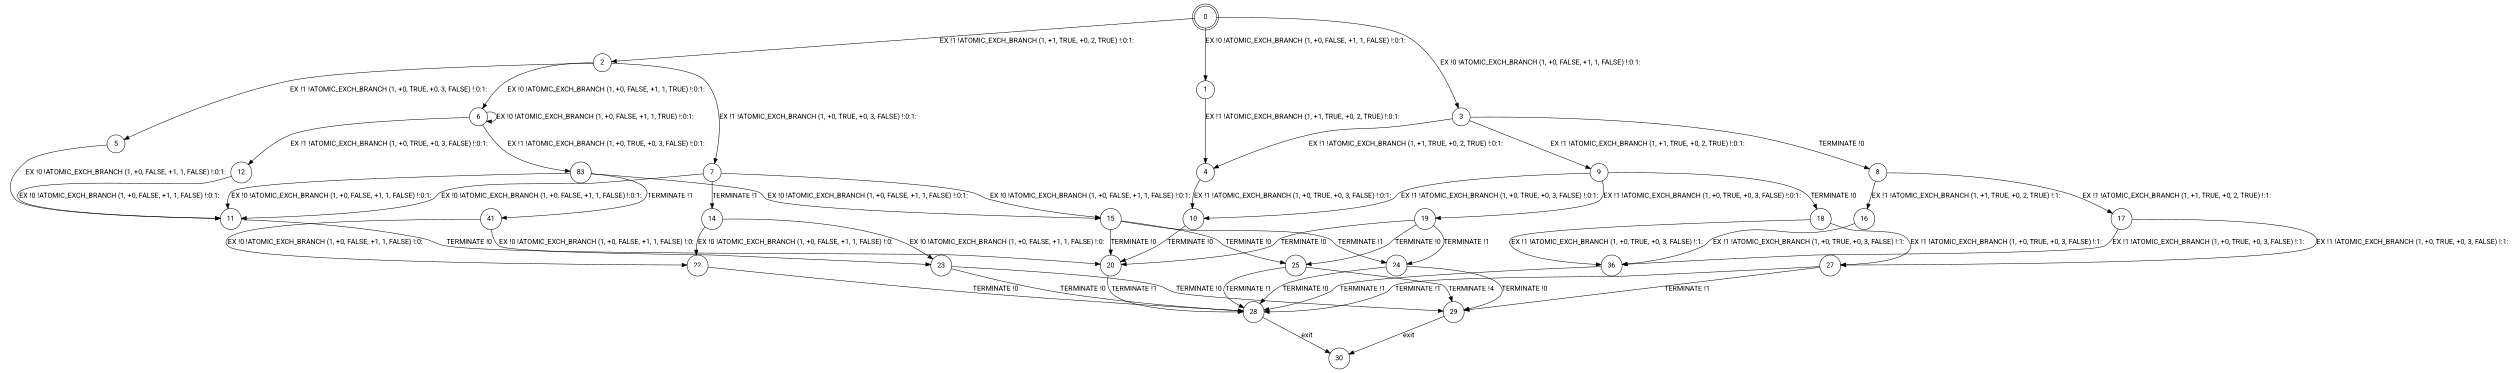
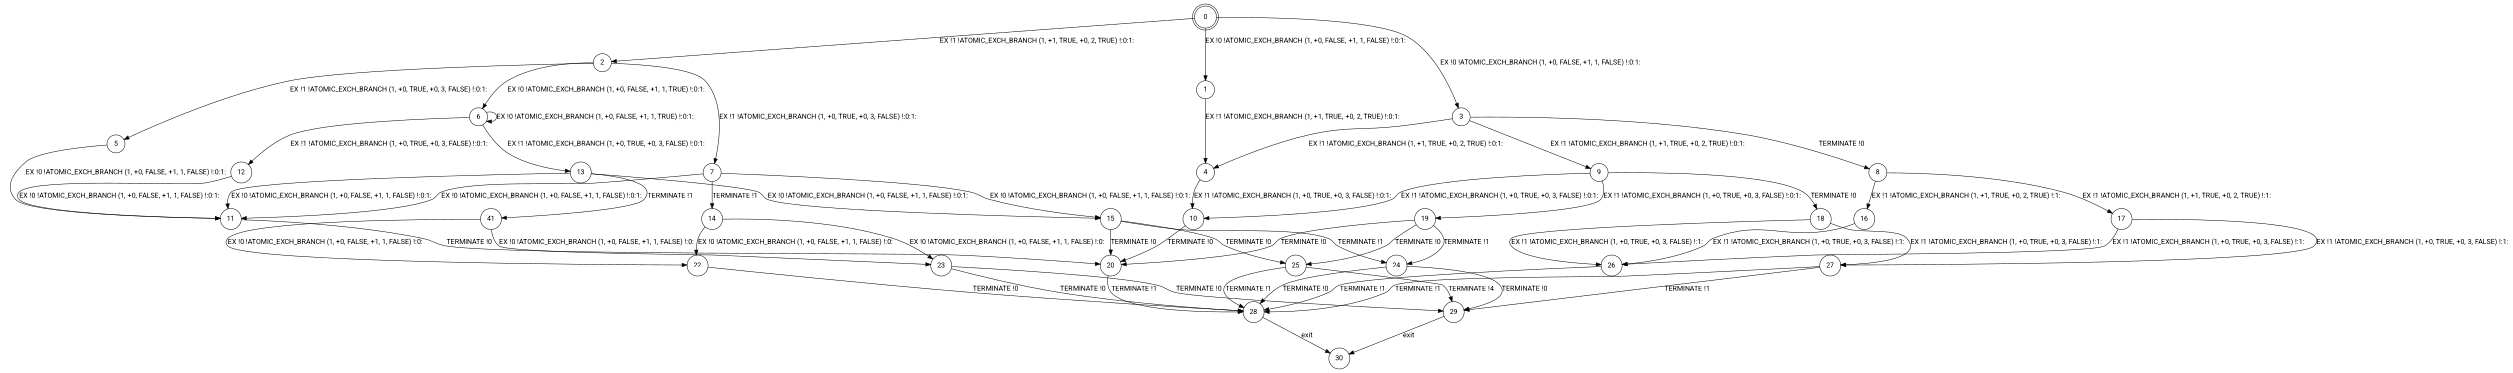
node "83": label "83" -> "13"
node "36": label "36" -> "26"
